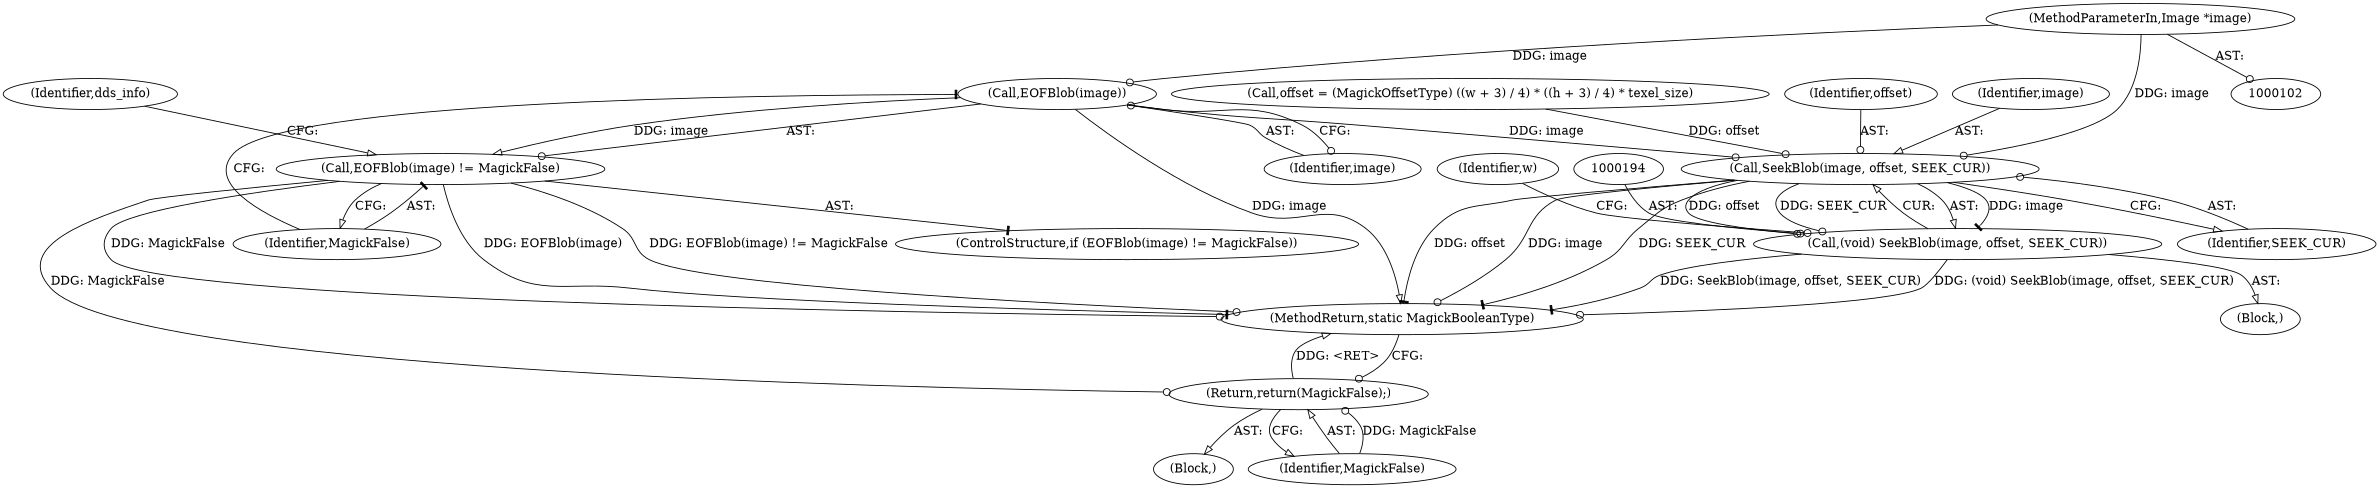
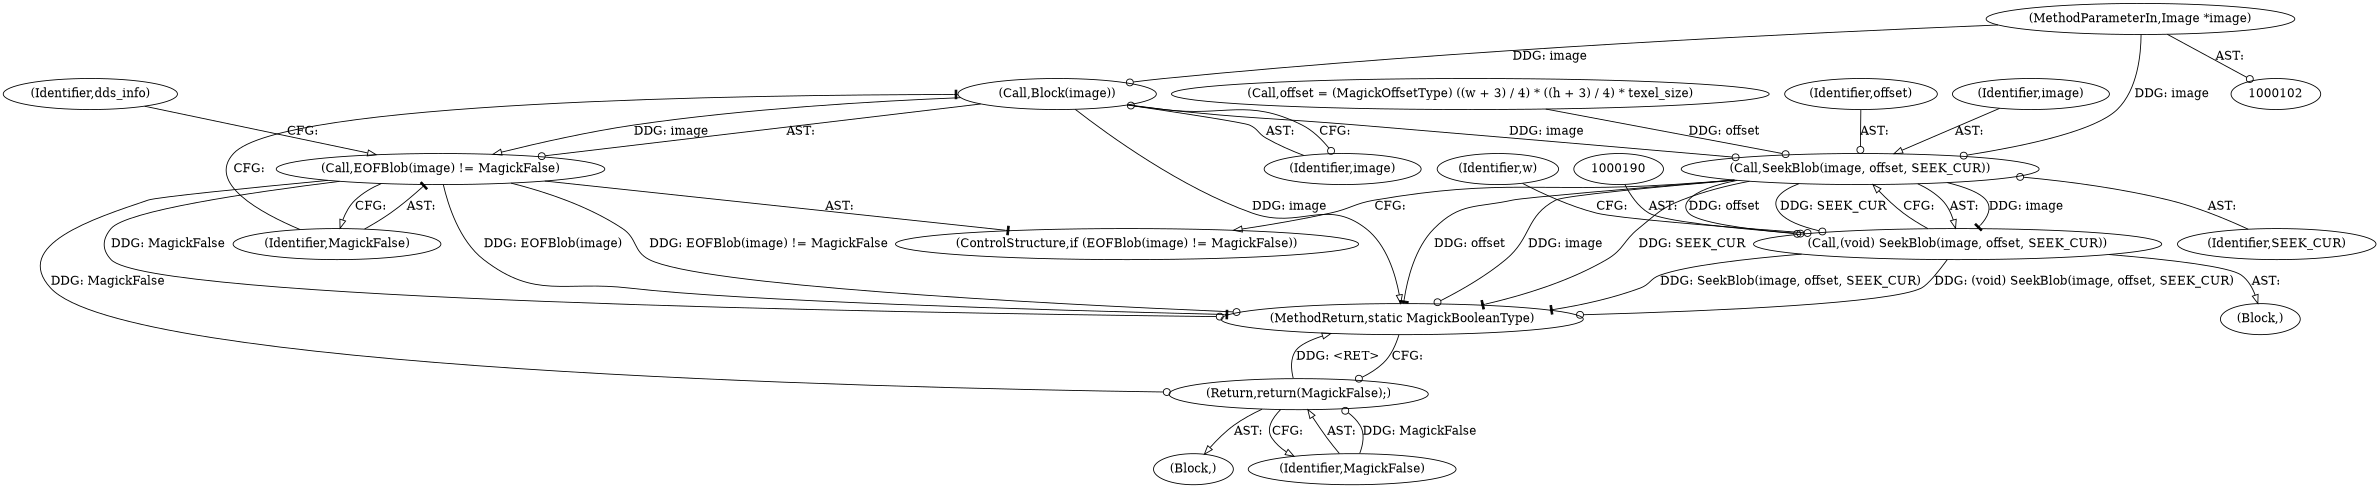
node "(Call,EOFBlob(image))": label "(Call,EOFBlob(image))" -> "(Call,Block(image))"
node "1000194": label "1000194" -> "1000190"
edge "(Call,SeekBlob(image, offset, SEEK_CUR))" -> "(Identifier,SEEK_CUR)": now "(Call,SeekBlob(image, offset, SEEK_CUR))" -> "(ControlStructure,if (EOFBlob(image) != MagickFalse))"
edge "(Call,(void) SeekBlob(image, offset, SEEK_CUR))" -> "(Call,SeekBlob(image, offset, SEEK_CUR))": label "CUR: " -> "CFG: "
